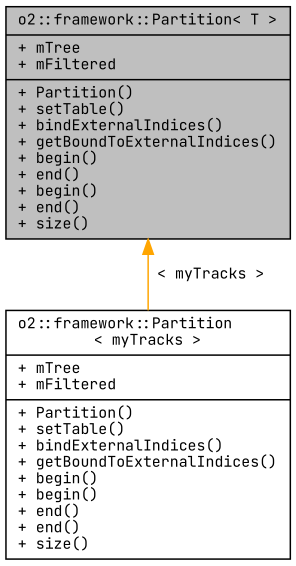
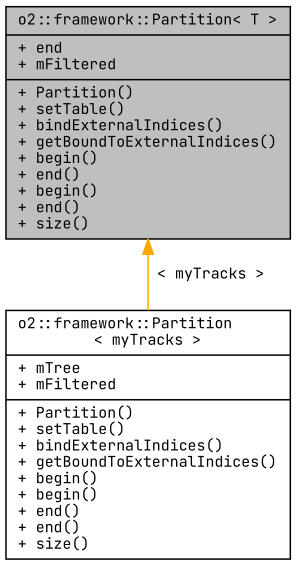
node "o2::framework::Partition< T >": text "+ mTree" -> "+ end"
